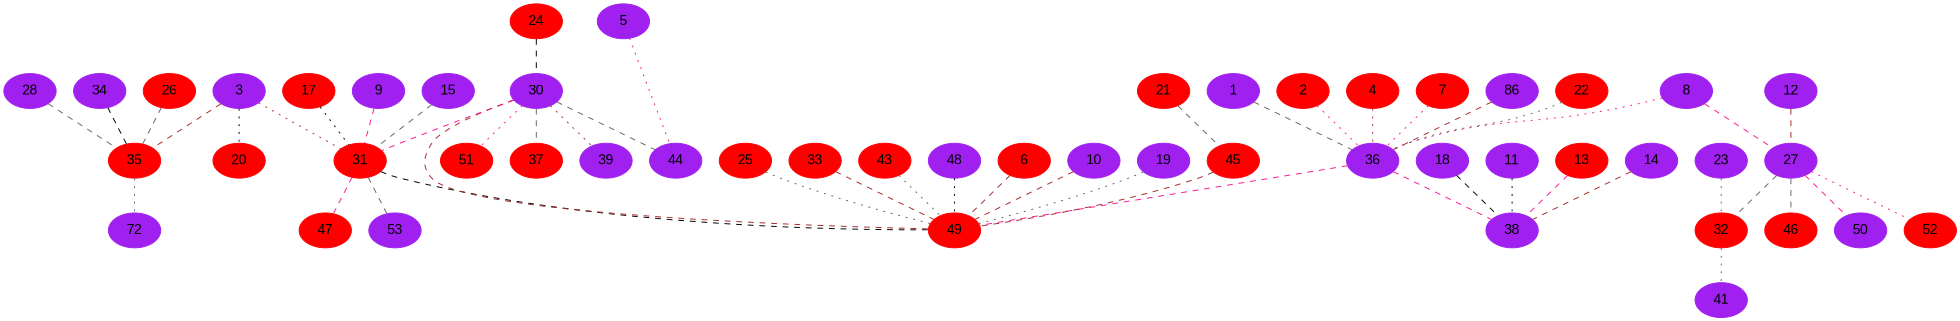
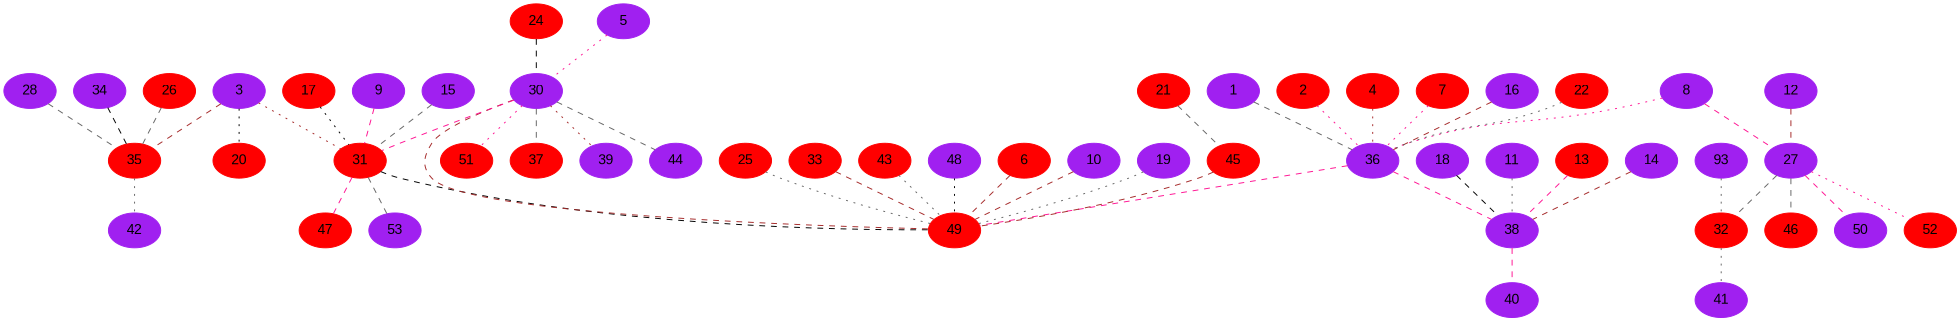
edge "5" -- "44": now "5" -- "30"
node "86": label "86" -> "16"
node "23": label "23" -> "93"
edge "11" -- "38": color black -> gray40
node "72": label "72" -> "42"
node "40": added
